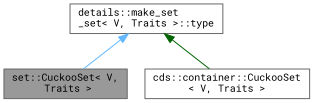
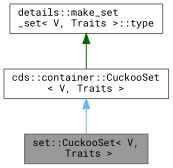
edge "set::CuckooSet< V, Traits >" -> "details::make_set _set< V, Traits >::type": now "set::CuckooSet< V, Traits >" -> "cds::container::CuckooSet < V, Traits >"
